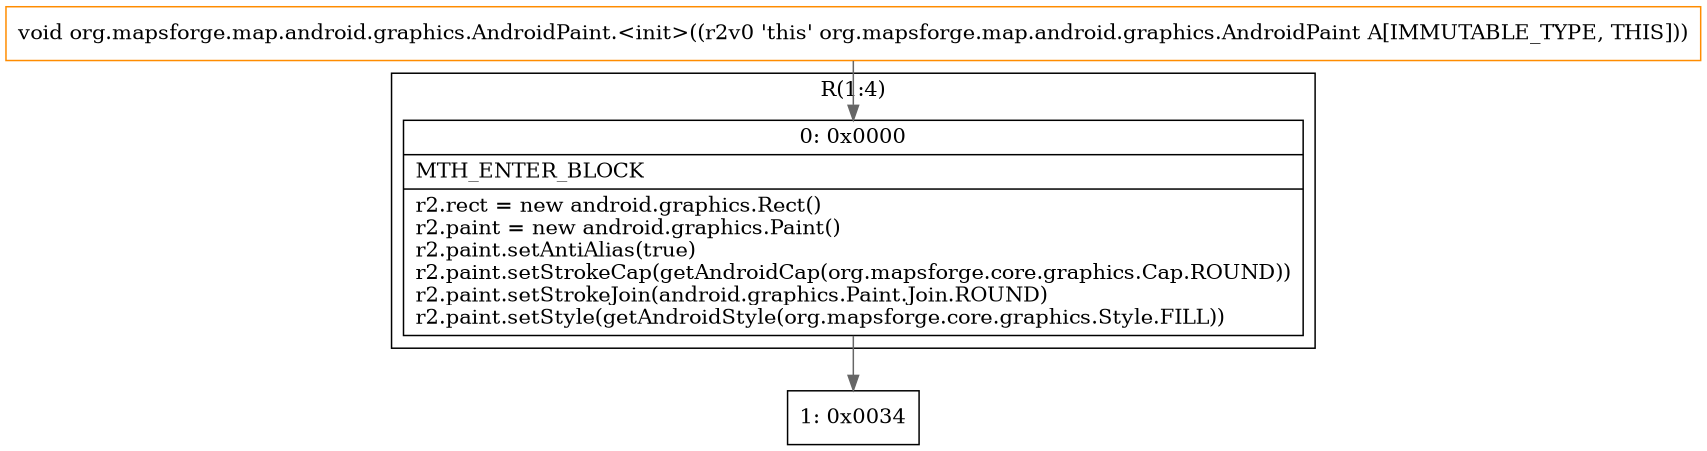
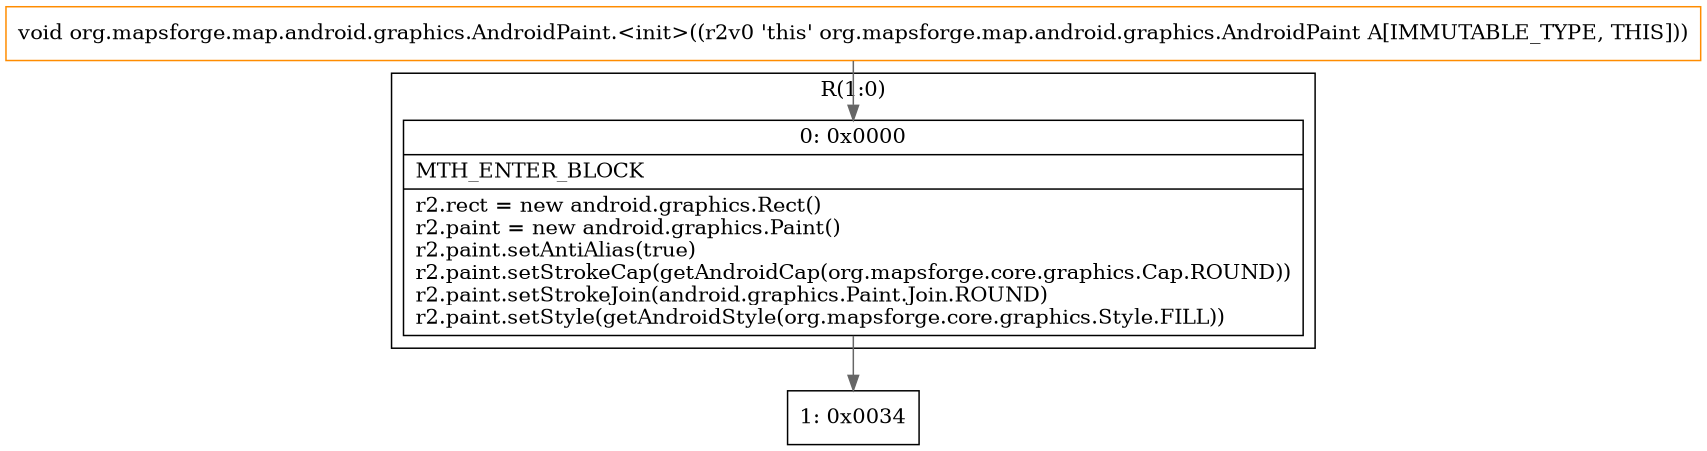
cluster "R(1:4)": label "R(1:4)" -> "R(1:0)"
